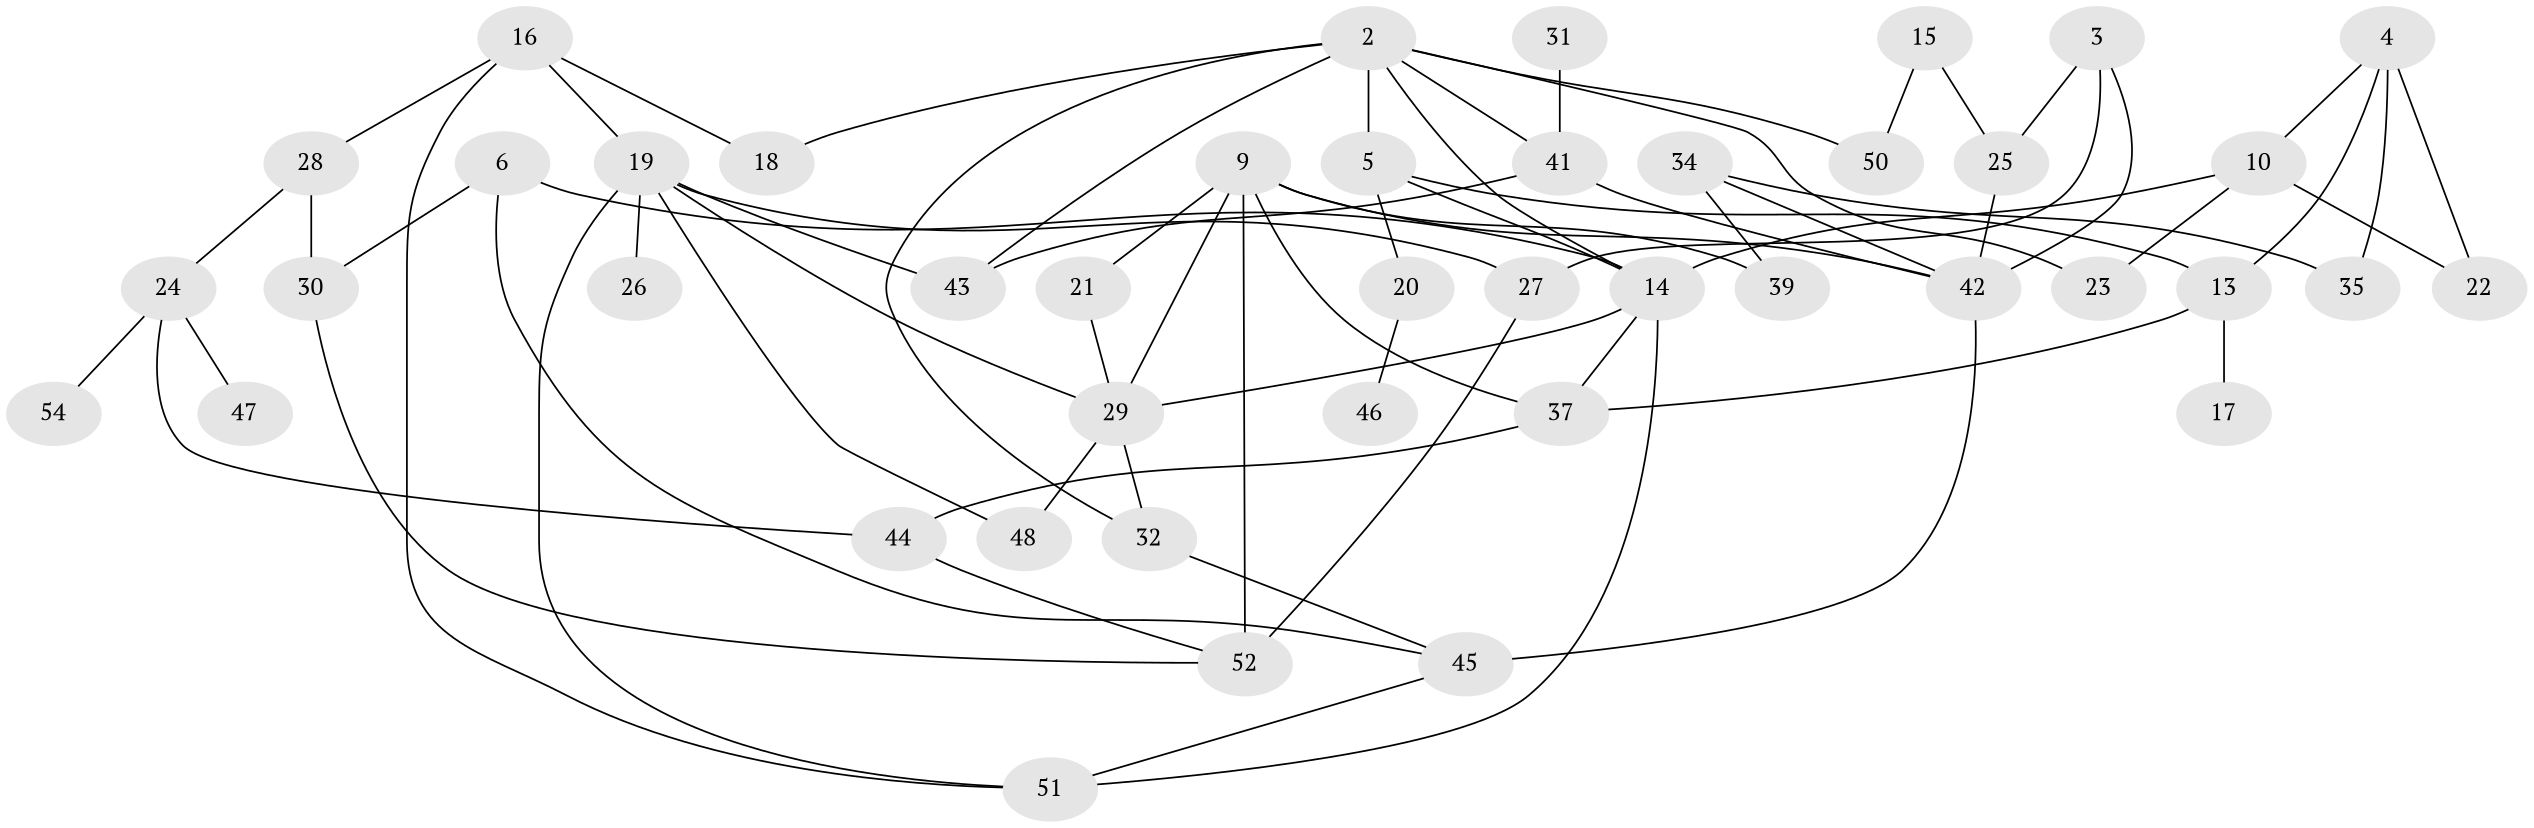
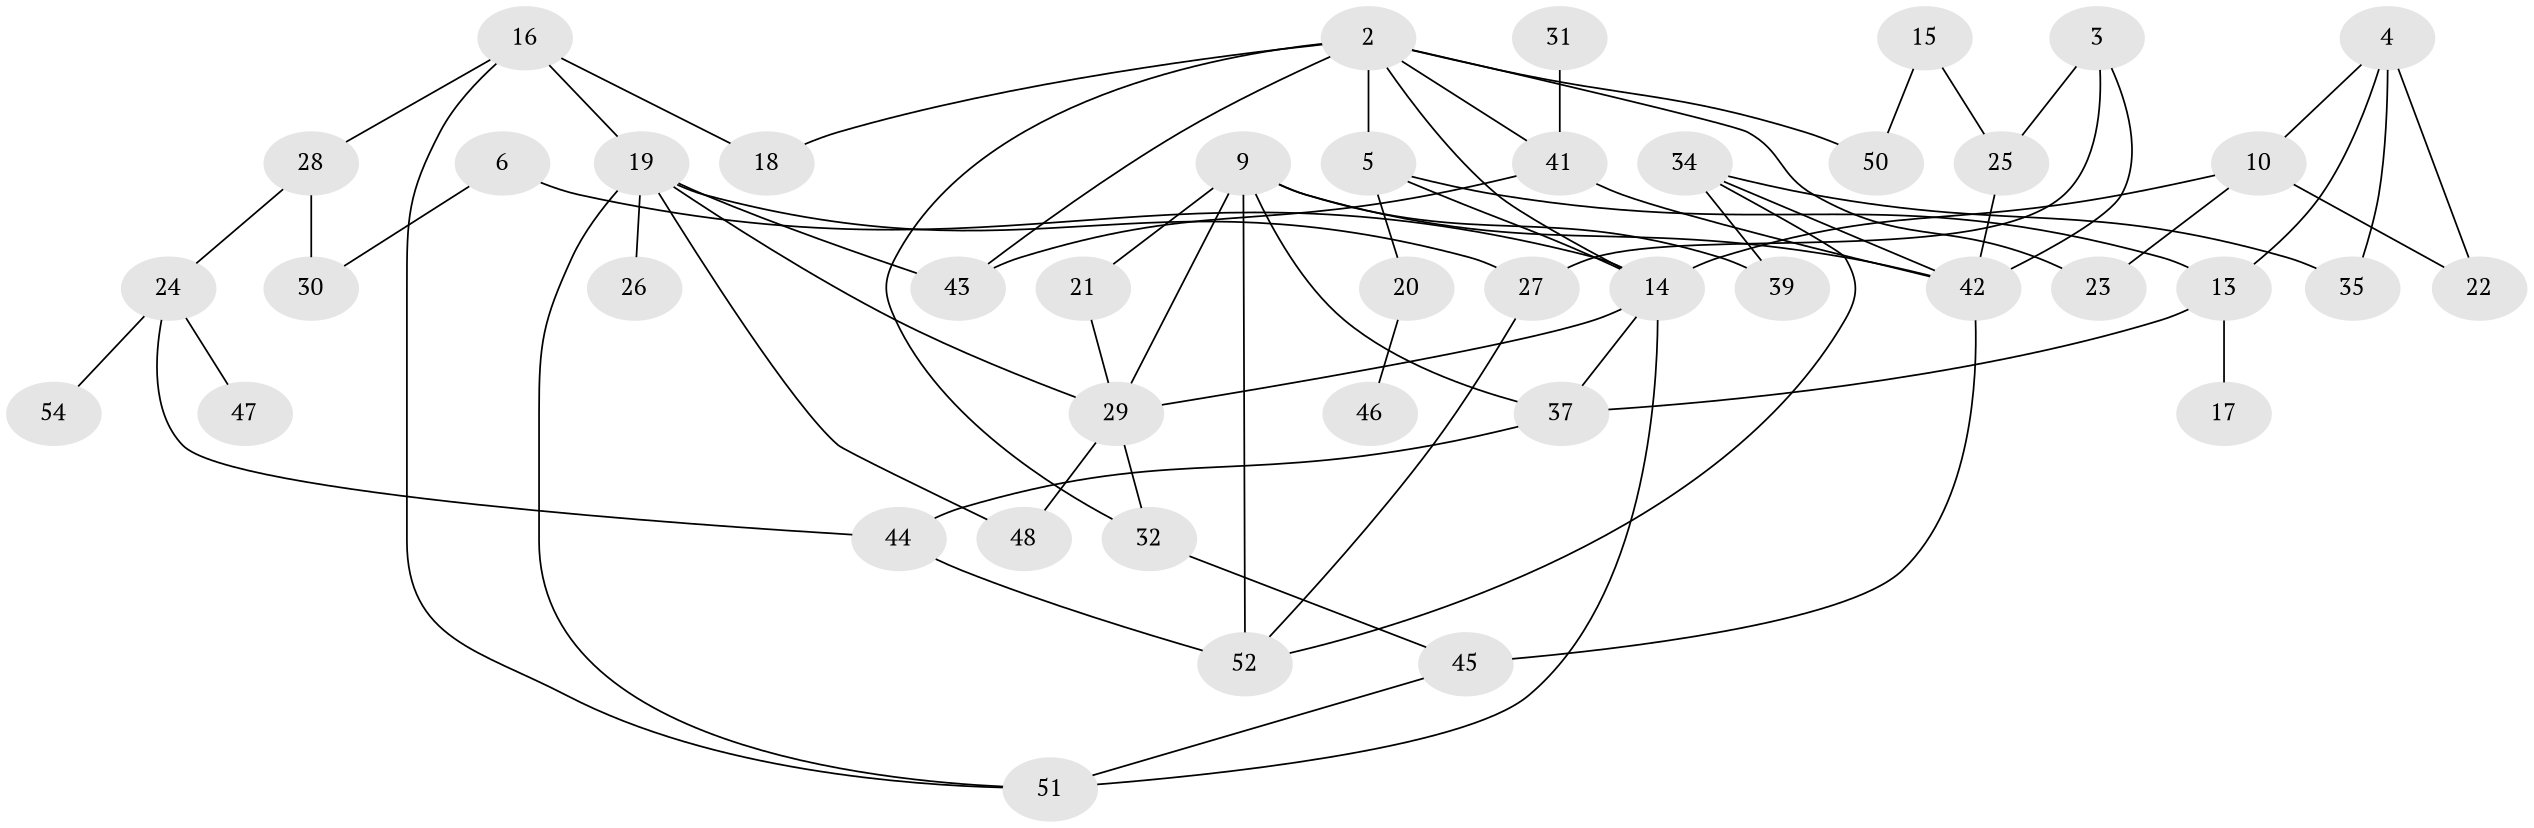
edge "6" -- "45": removed
edge "30" -- "52": now "34" -- "52"
